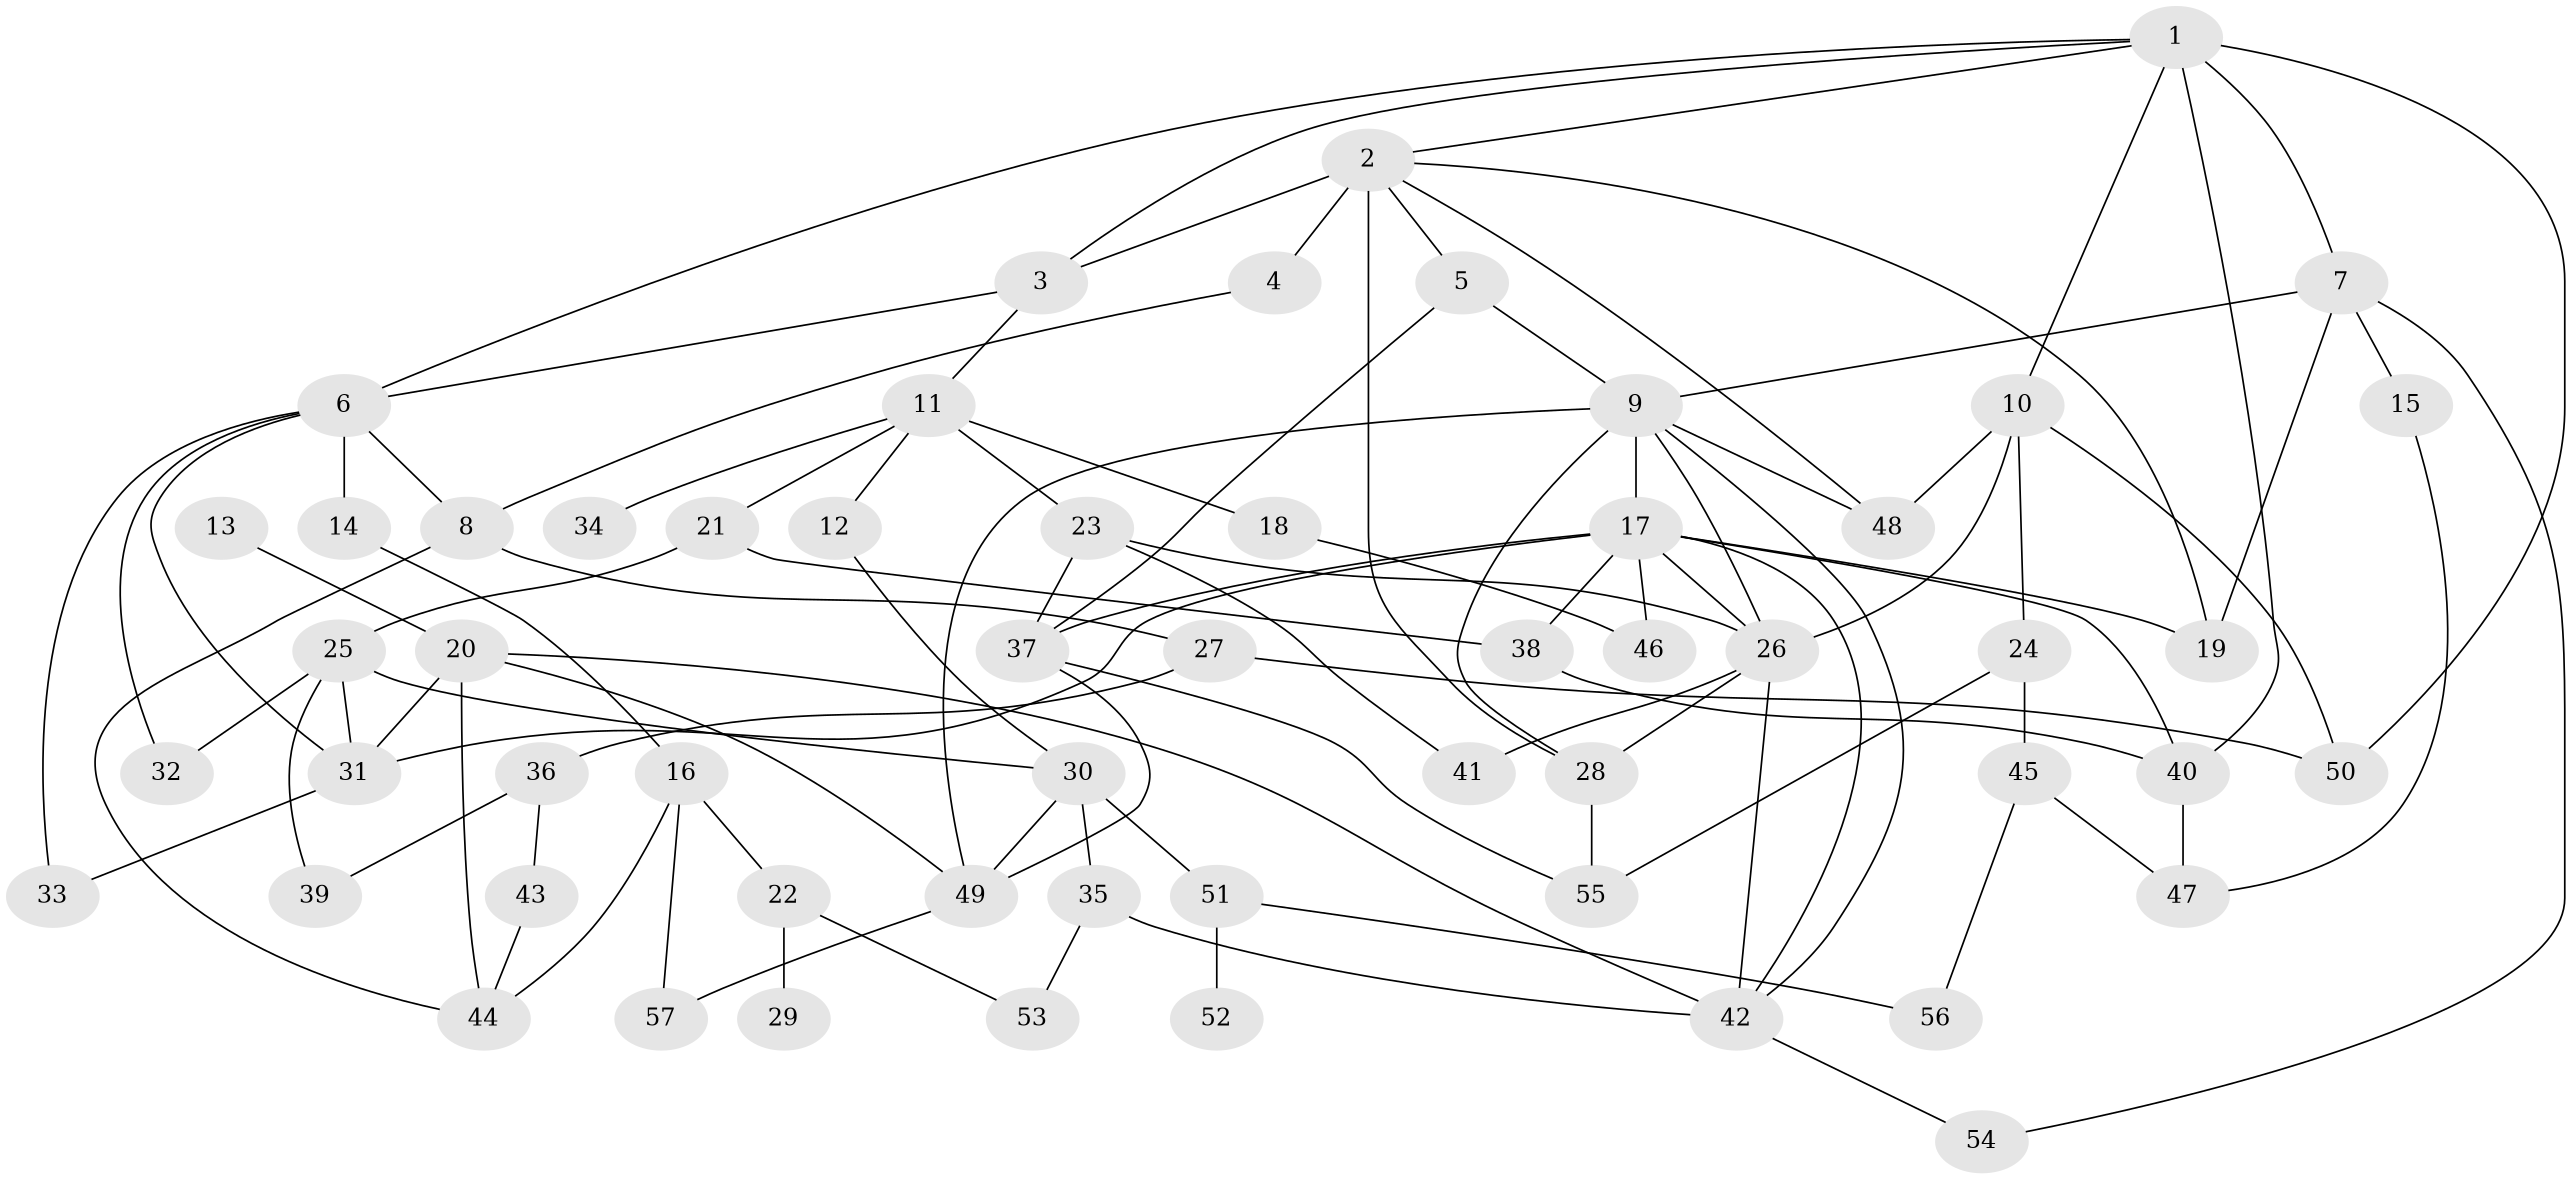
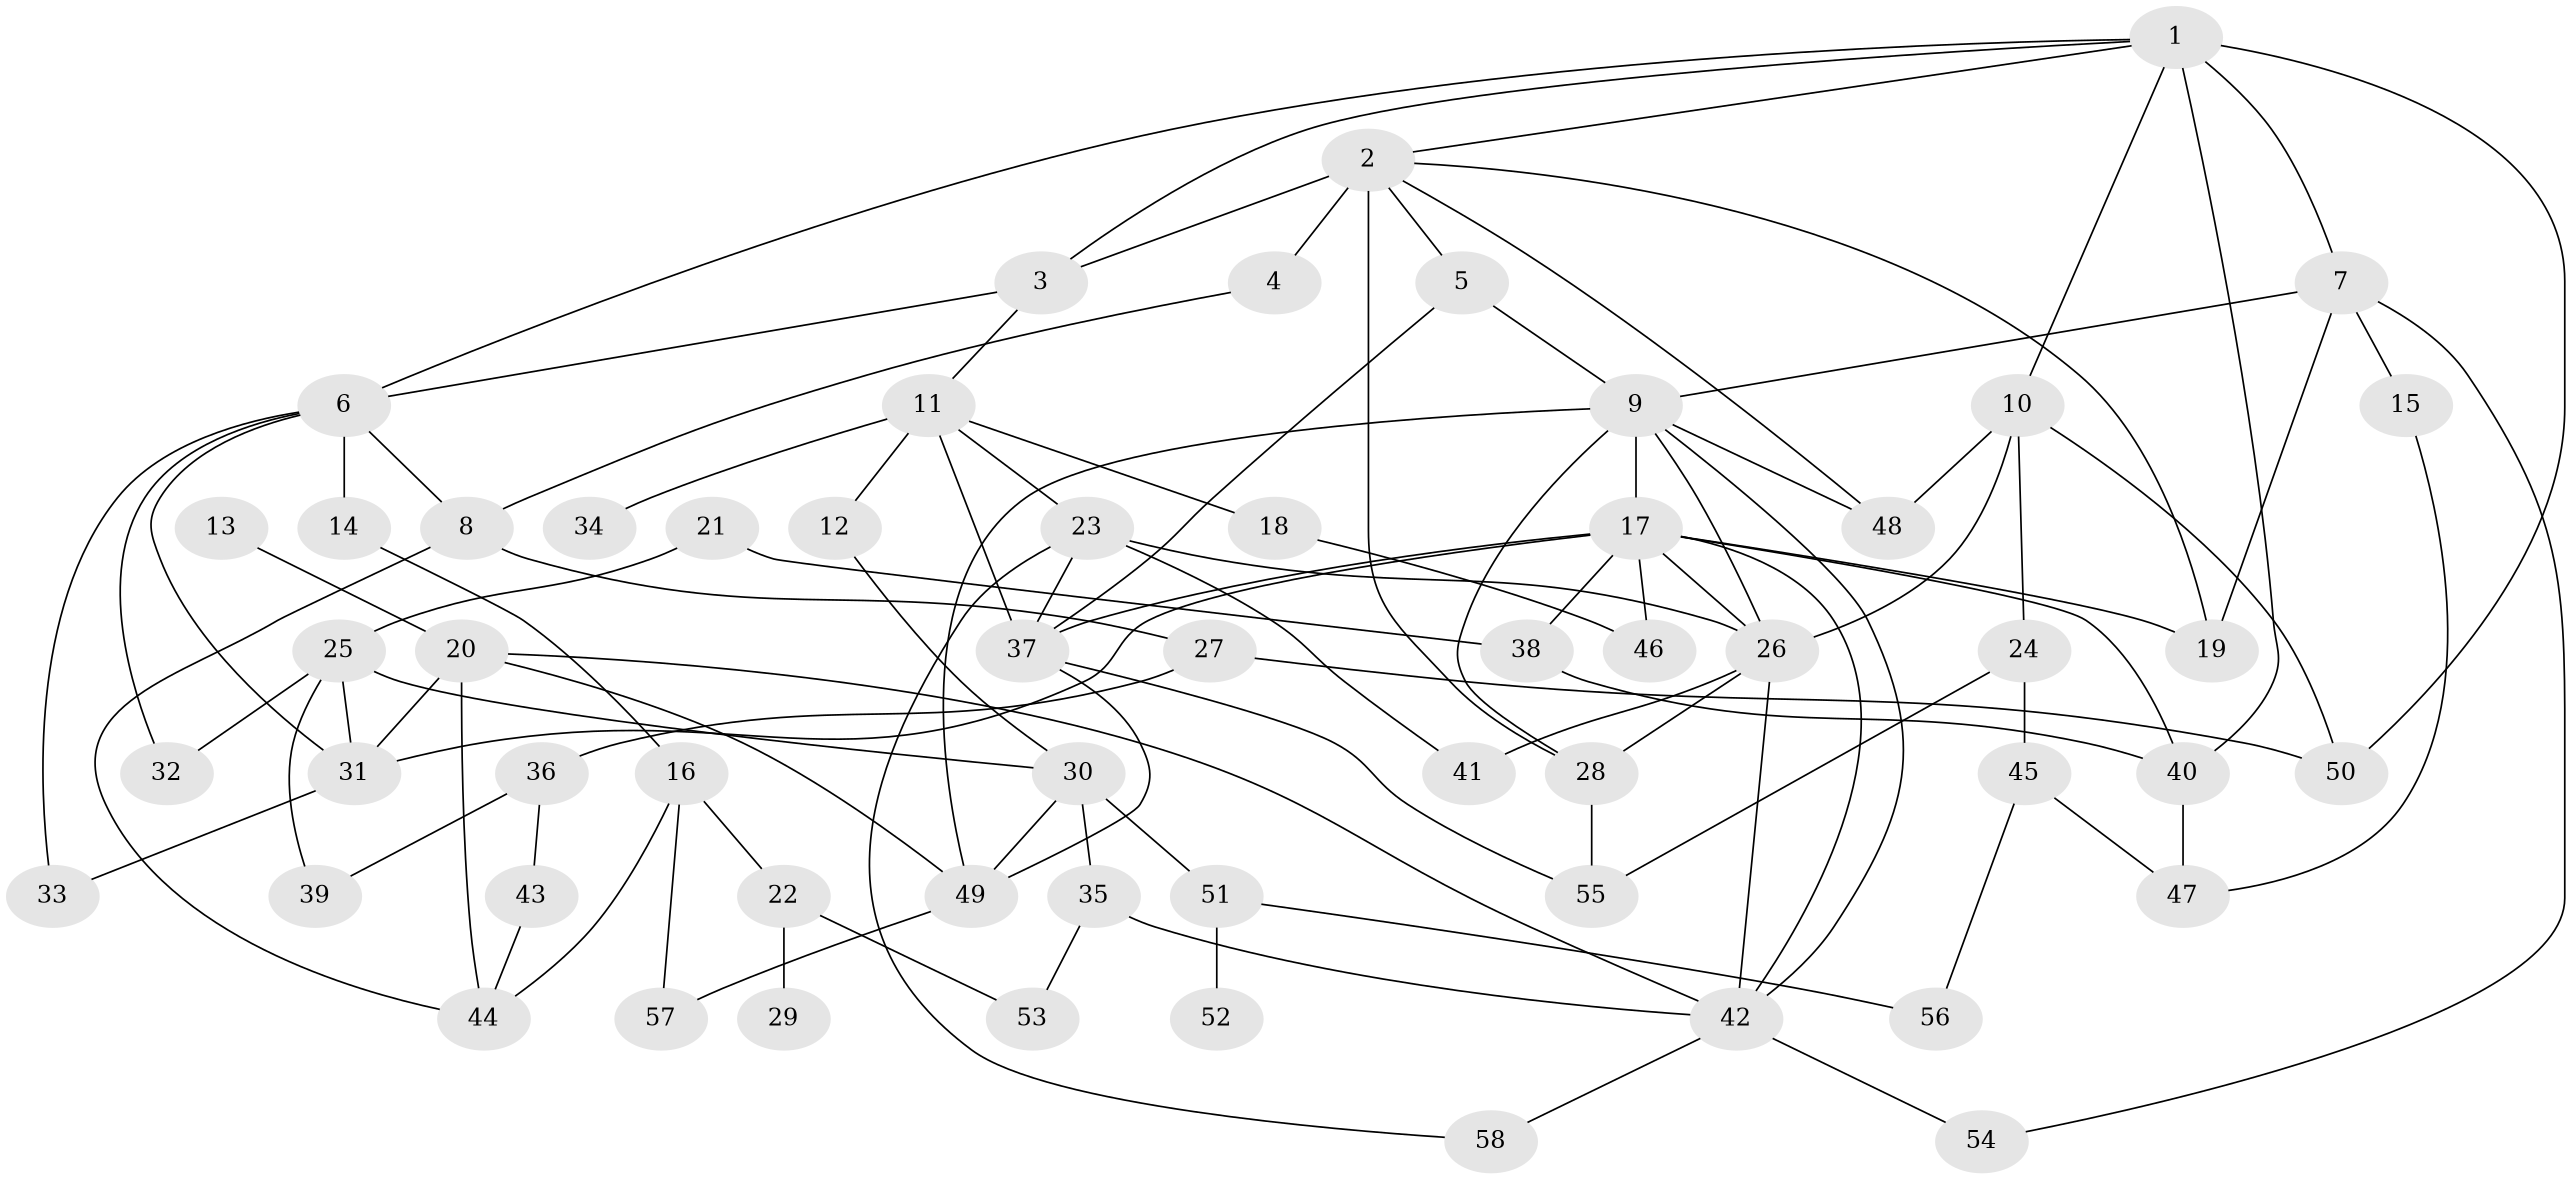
edge "11" -- "21": now "11" -- "37"
node "58": added
